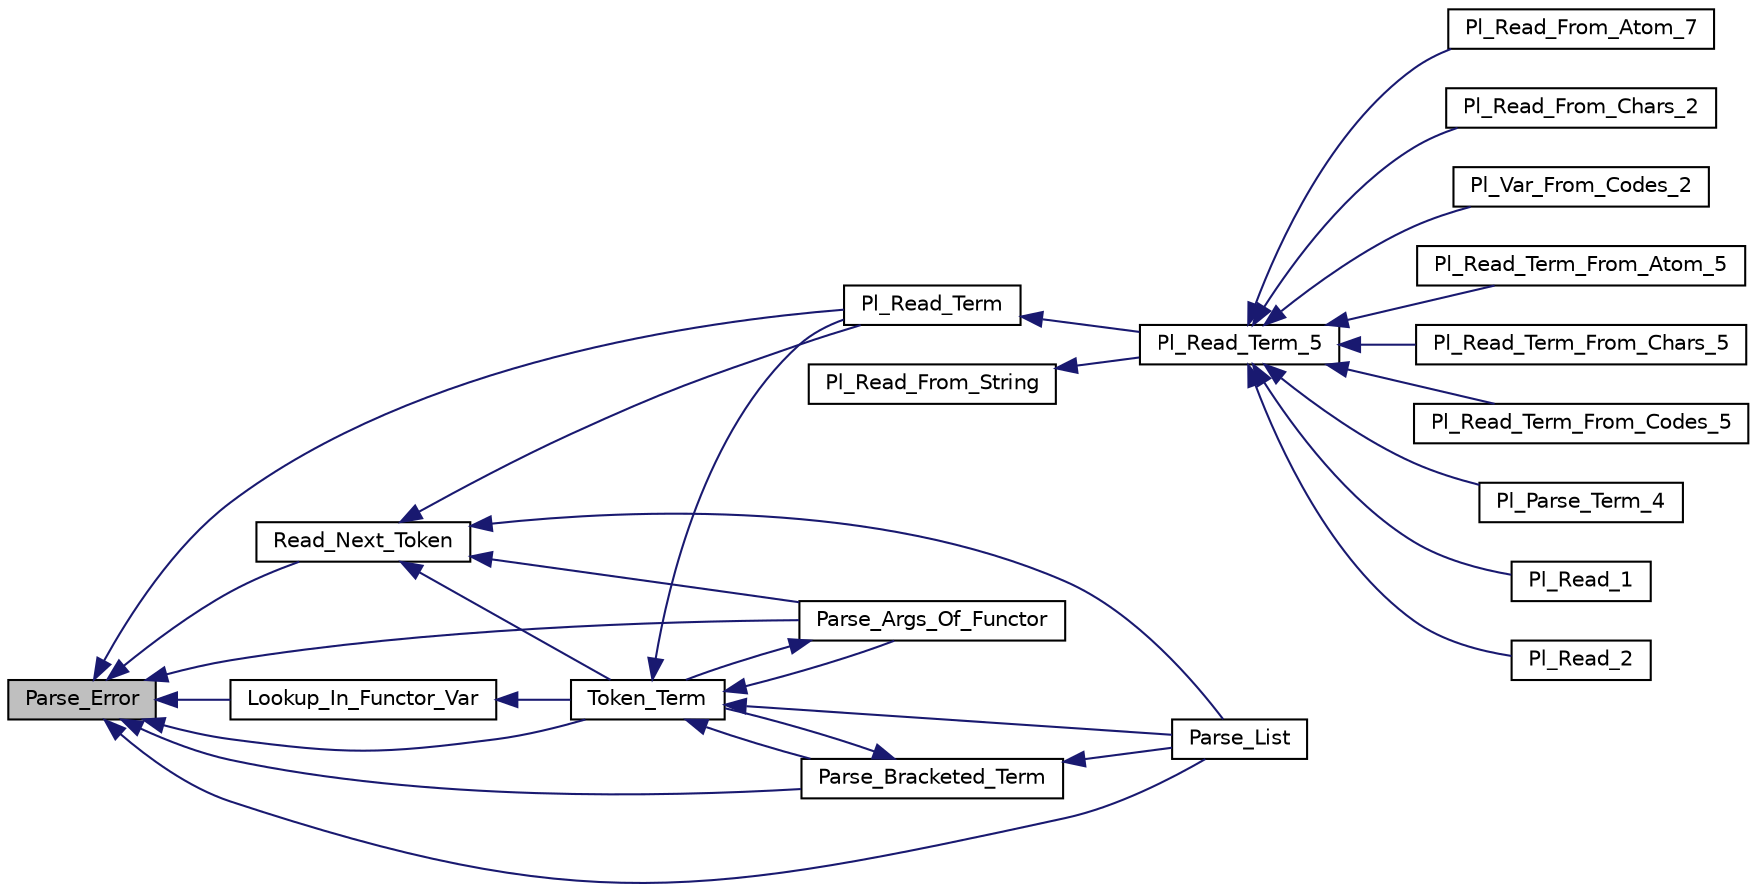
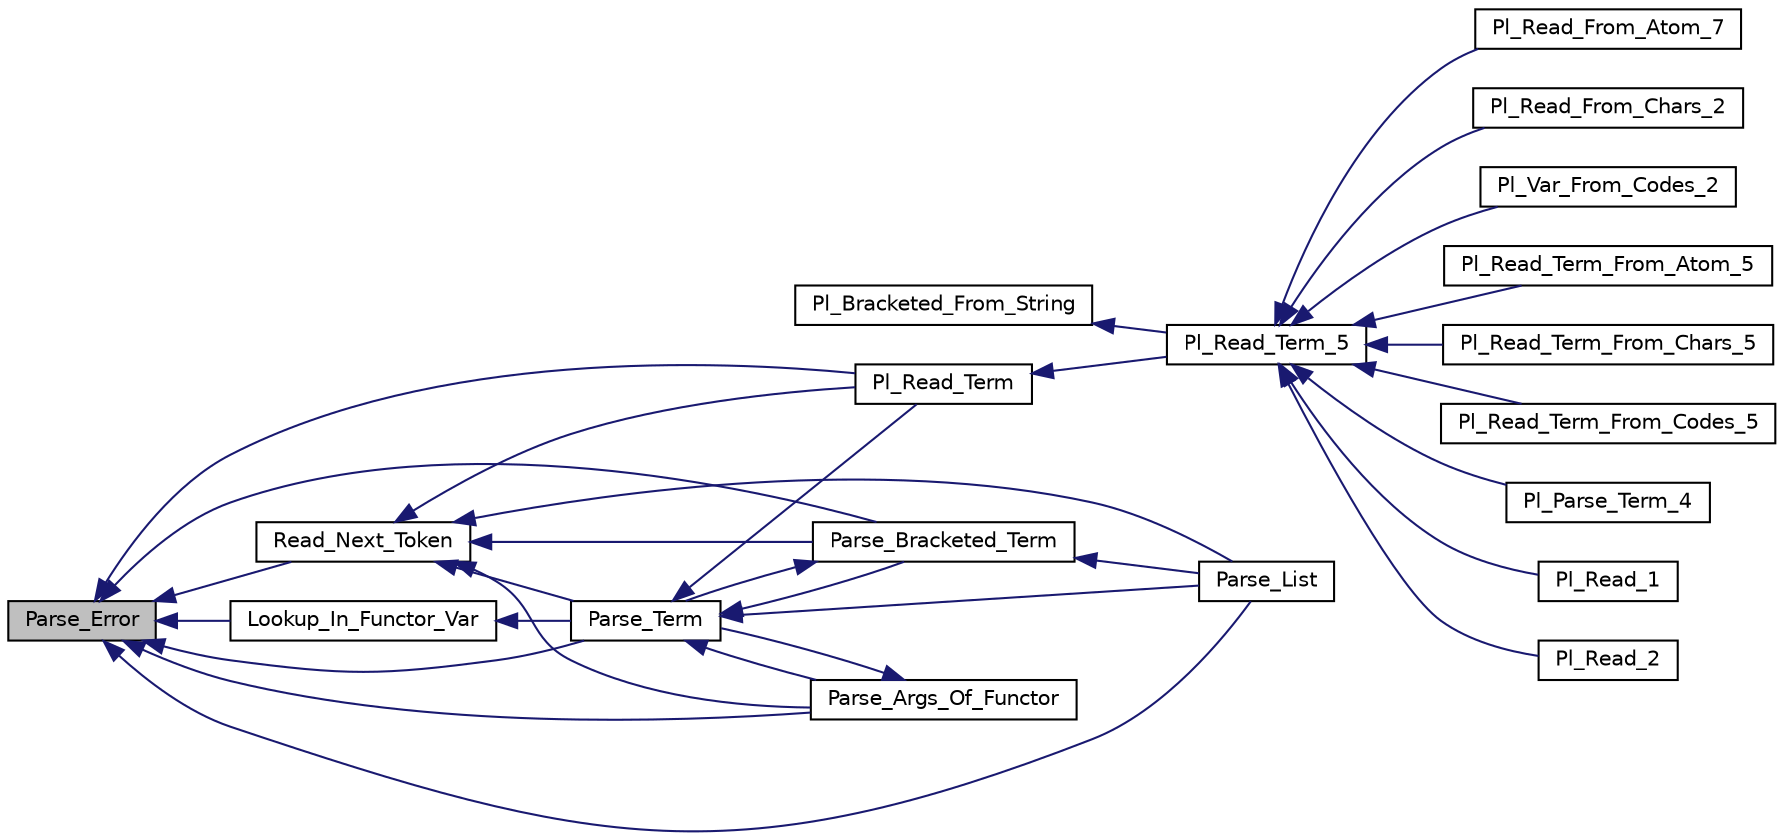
node "Pl_Read_From_String": label "Pl_Read_From_String" -> "Pl_Bracketed_From_String"
edge "Parse_Bracketed_Term" -> "Read_Next_Token": added
node "Token_Term": label "Token_Term" -> "Parse_Term"
